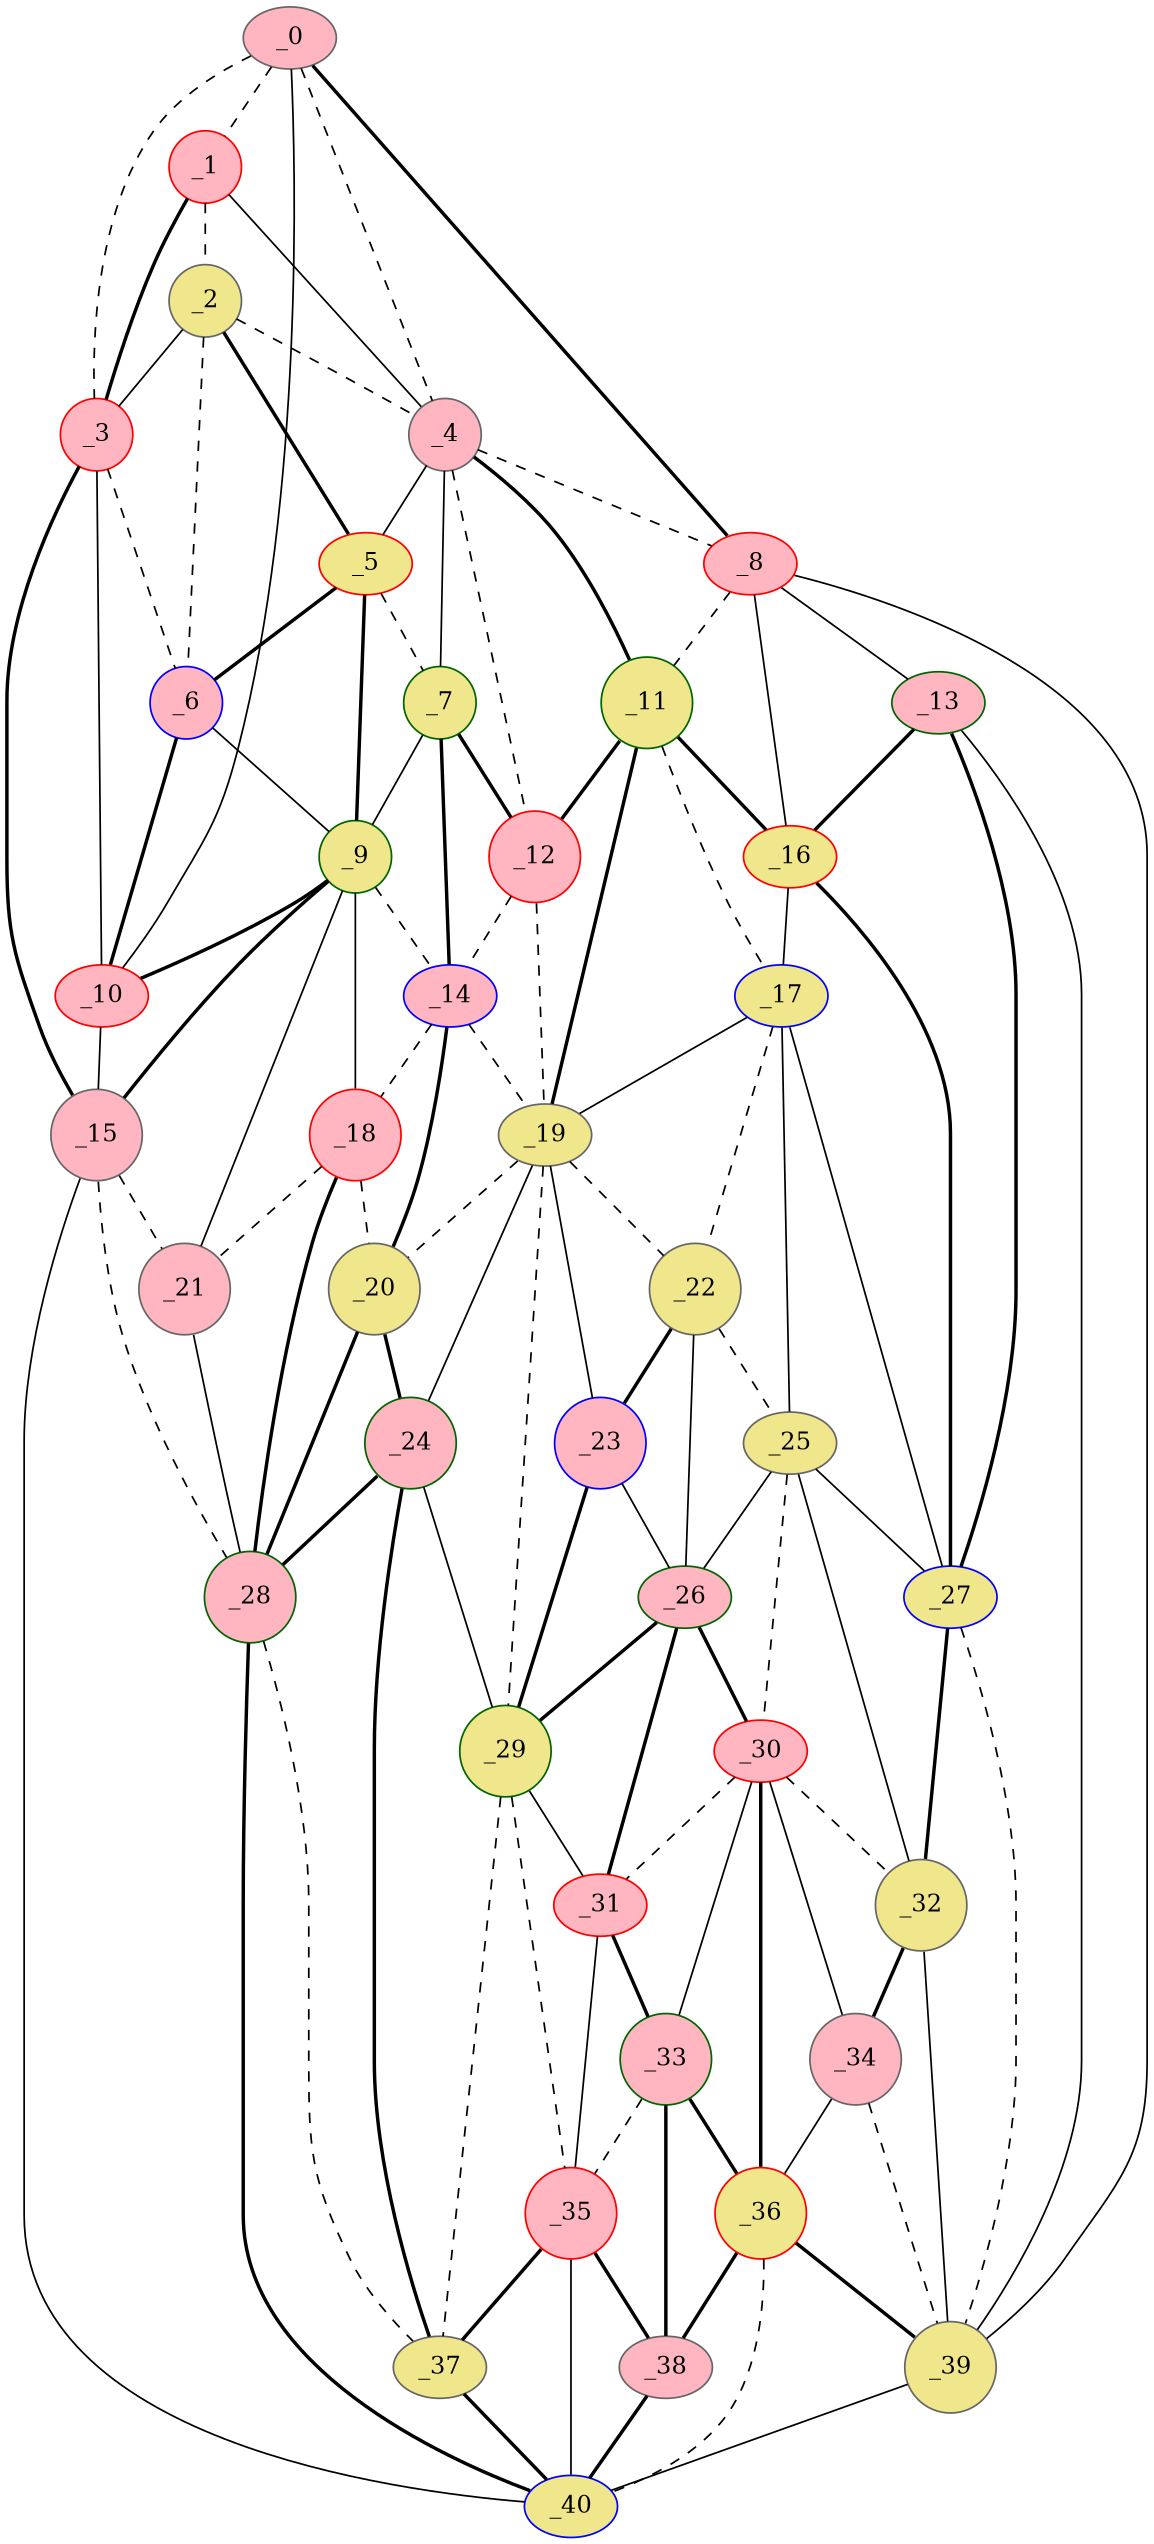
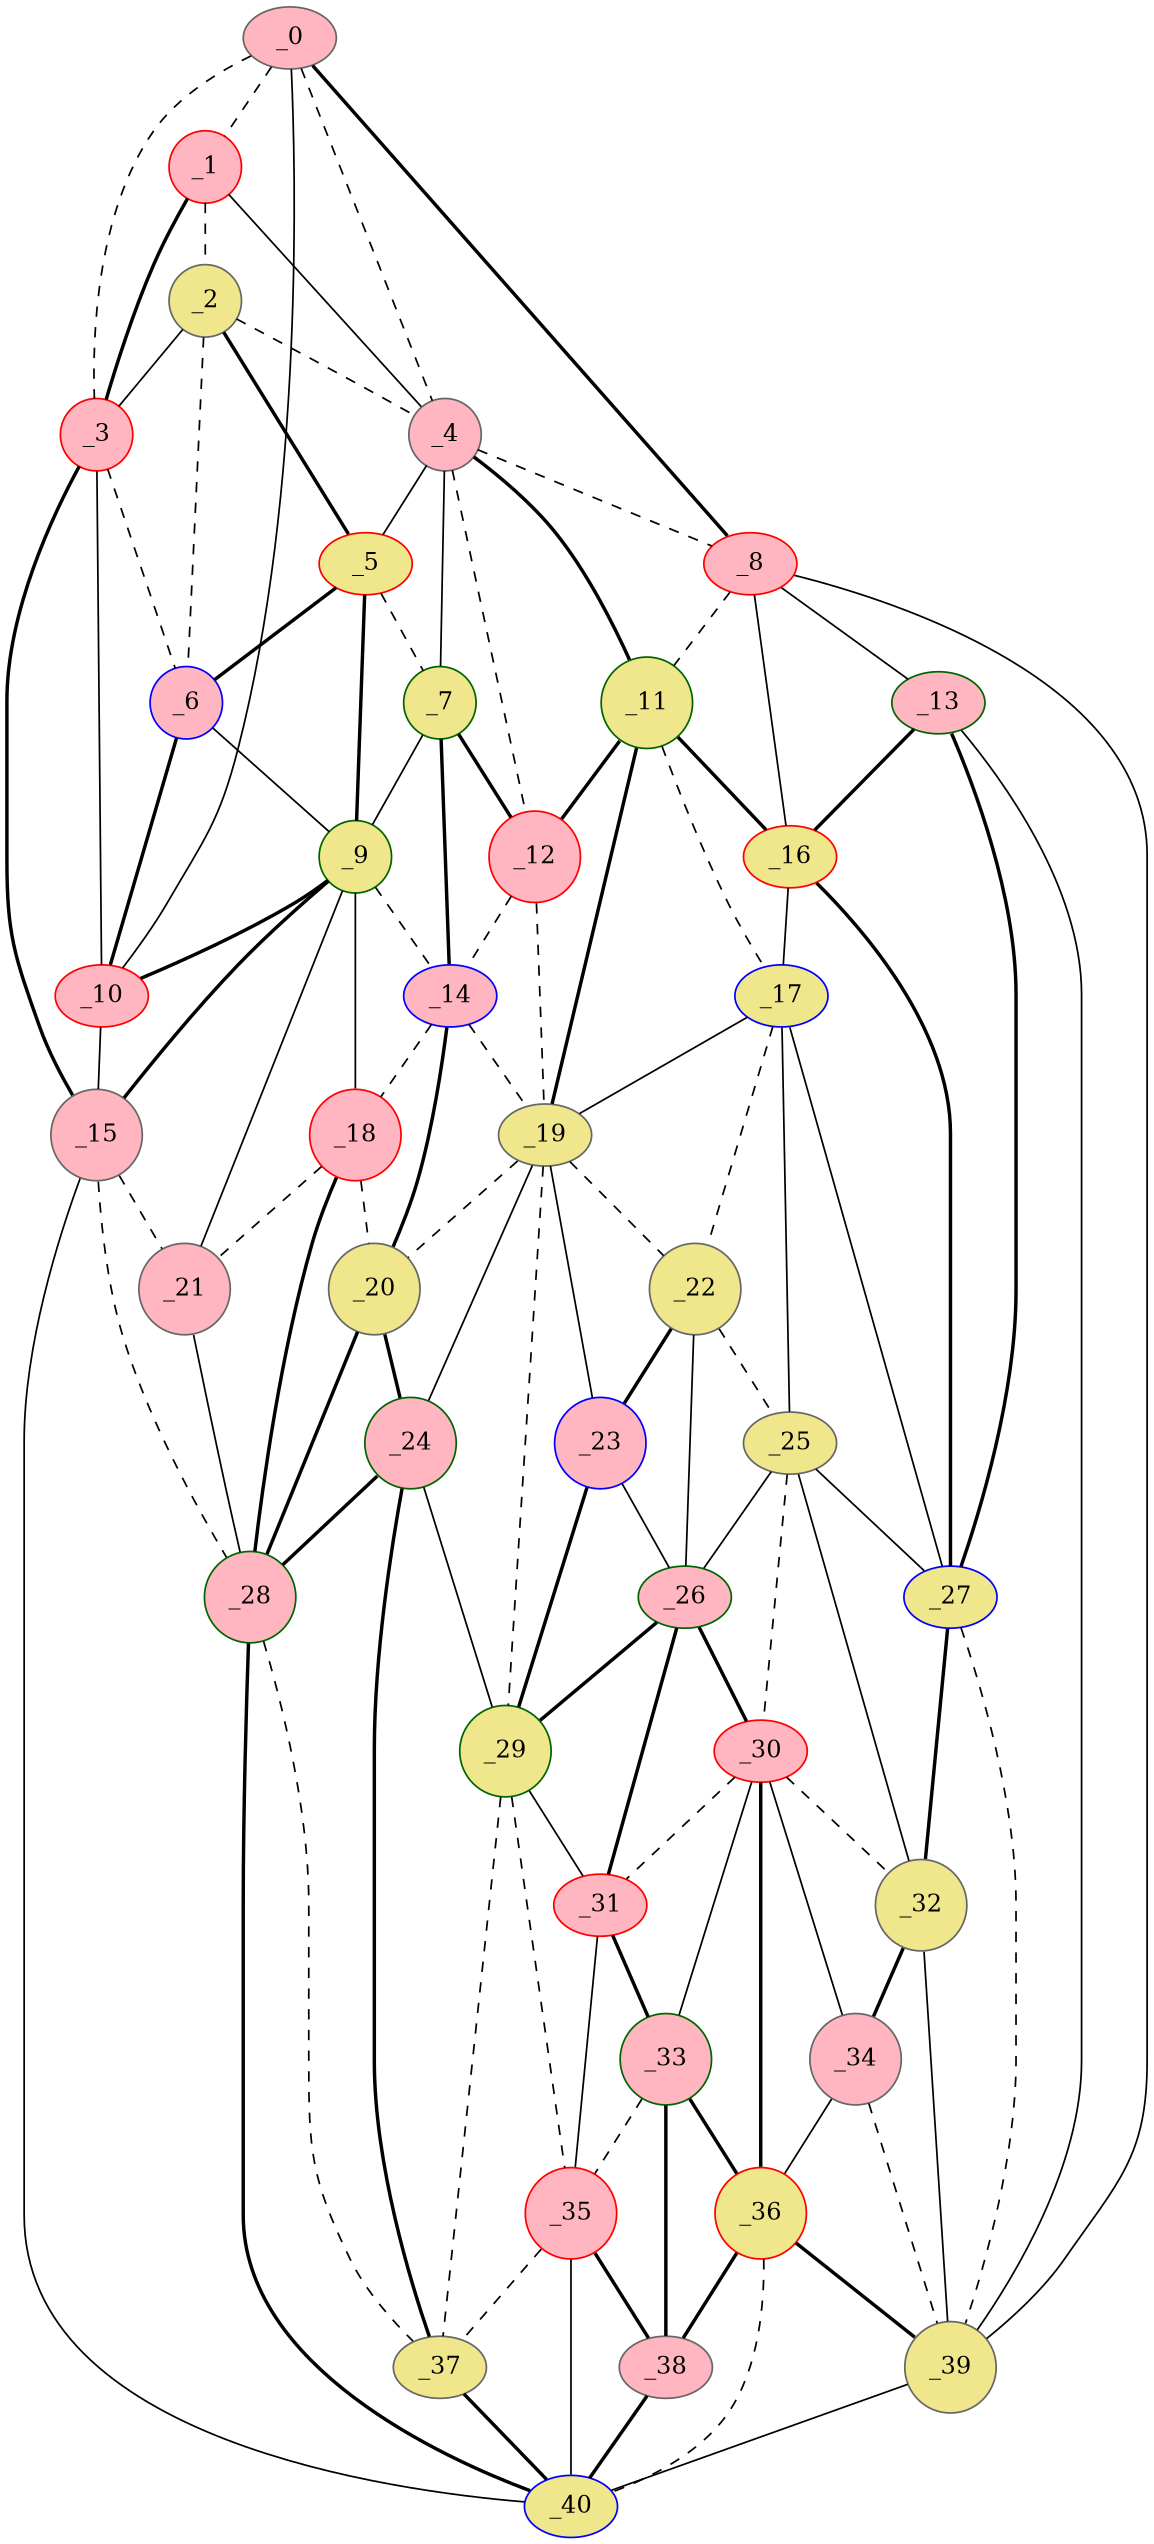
edge "_35" -- "_37": style bold -> dashed
